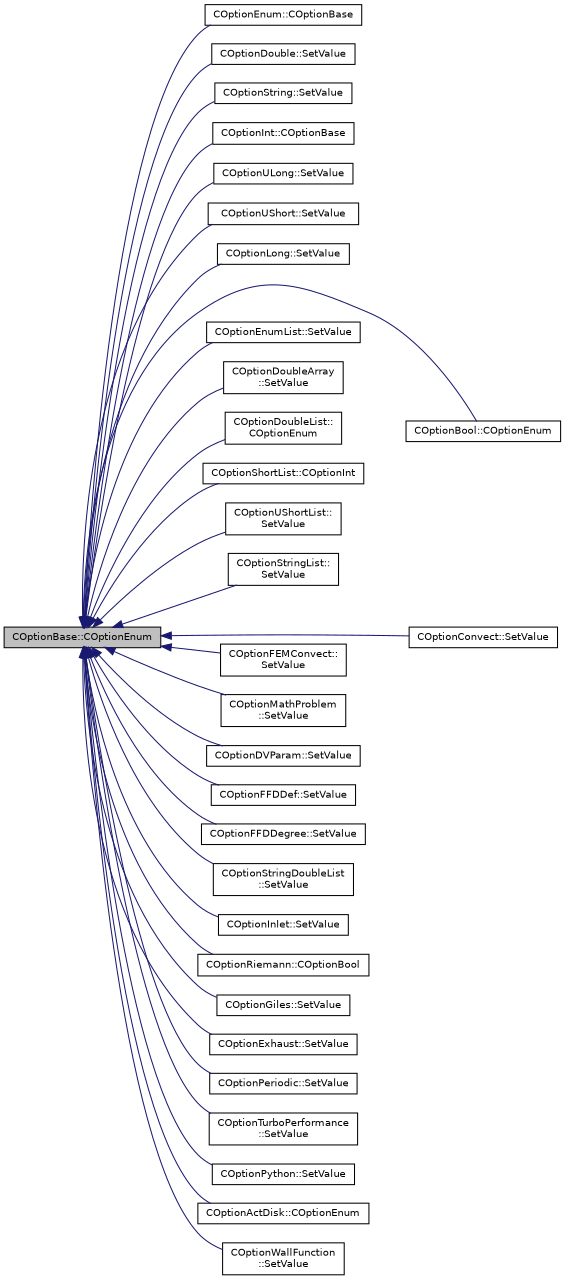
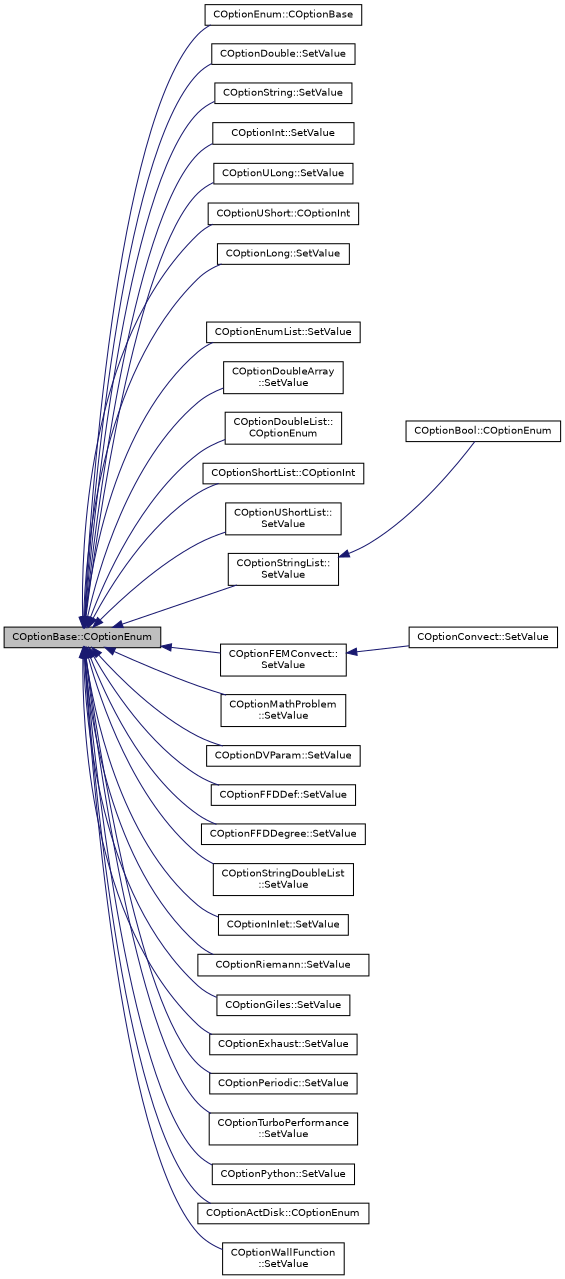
node "COptionInt::COptionBase": label "COptionInt::COptionBase" -> "COptionInt::SetValue"
node "COptionUShort::SetValue": label "COptionUShort::SetValue" -> "COptionUShort::COptionInt"
edge "COptionBool::COptionEnum" -> "COptionBase::COptionEnum": now "COptionBool::COptionEnum" -> "COptionStringList:: SetValue"
edge "COptionConvect::SetValue" -> "COptionBase::COptionEnum": now "COptionConvect::SetValue" -> "COptionFEMConvect:: SetValue"
node "COptionRiemann::COptionBool": label "COptionRiemann::COptionBool" -> "COptionRiemann::SetValue"
